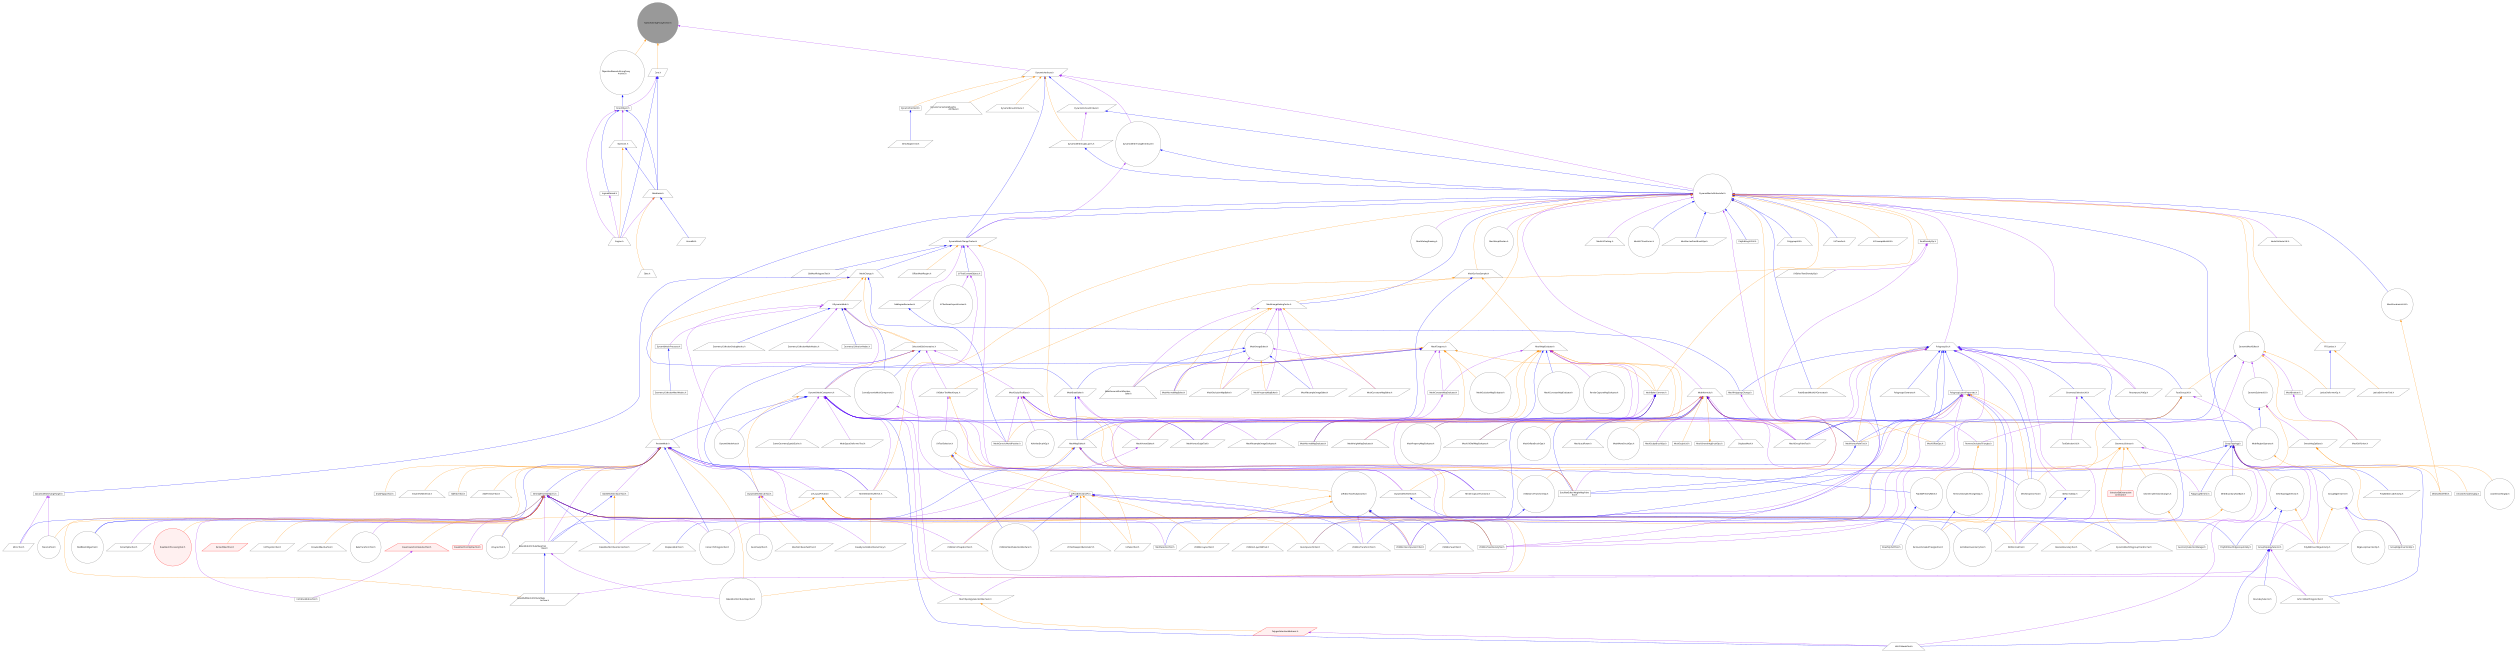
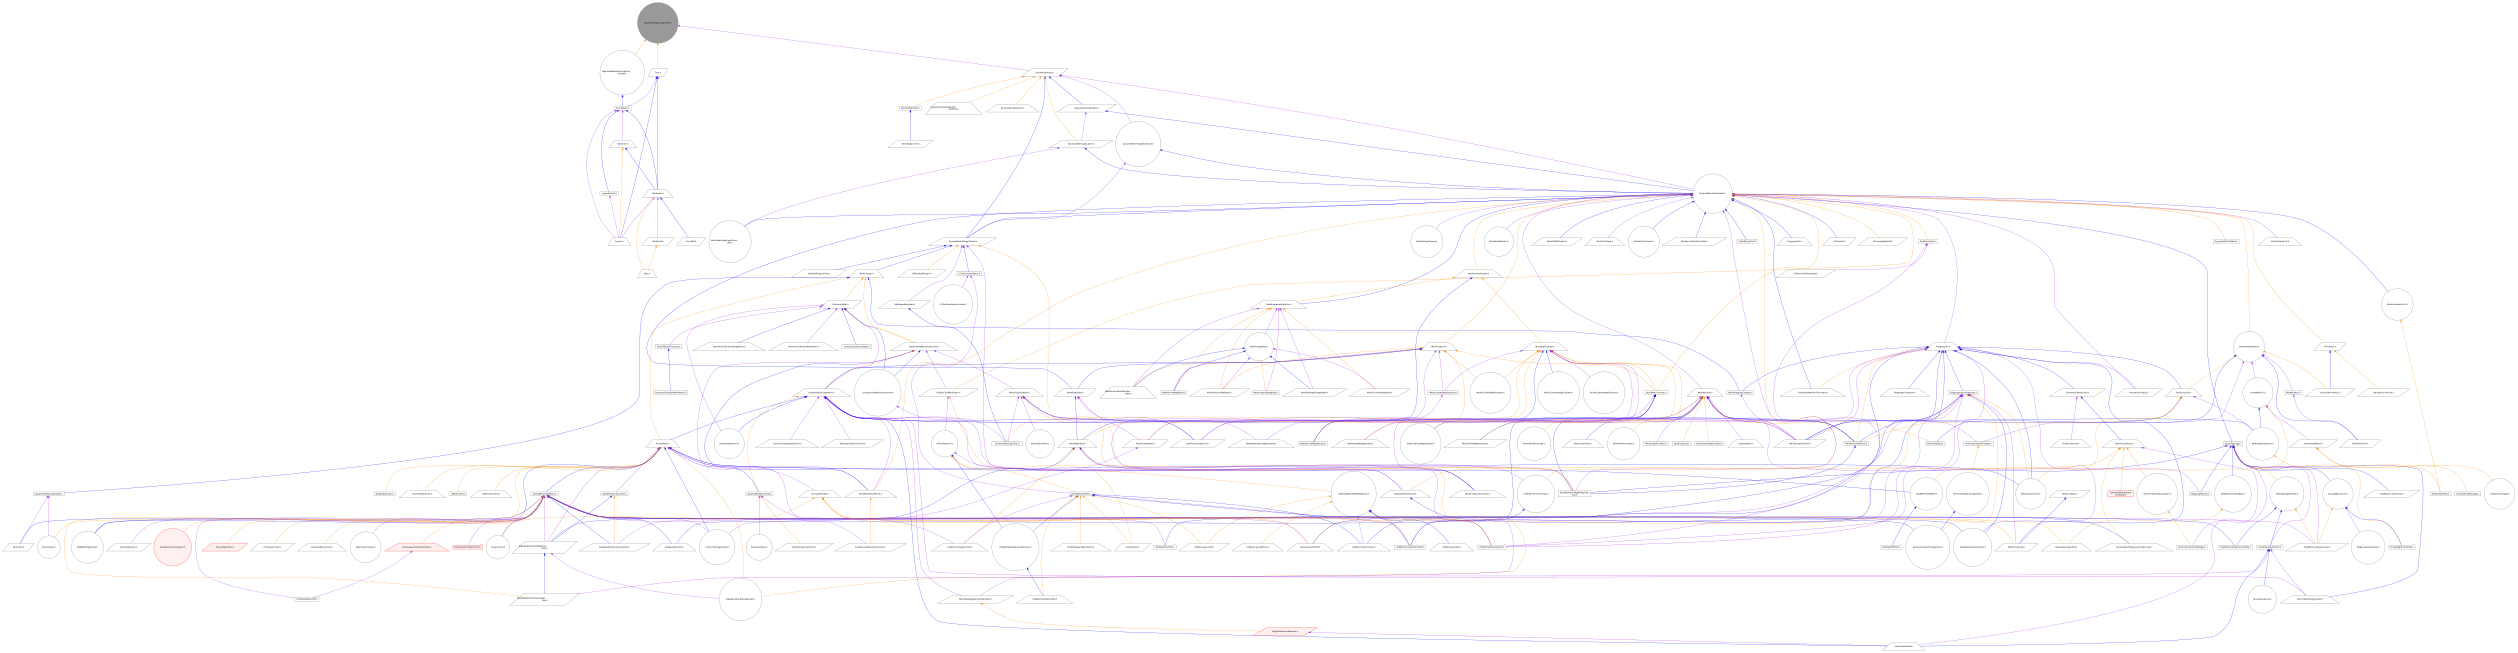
node "SlateExtras.h": added
node "MeshEraseSculptLayerBrush Ops.h": added
node "MeshUDIMClassifier.h": added
node "DynamicMeshUVEditor.h": added
node "SelectionEditInteractive.h": label "SelectionEditInteractive.h" -> "BaseDynamicMeshComponent.h"
node "DynamicSubmesh3.h": label "DynamicSubmesh3.h" -> "PreviewMesh3.h"
edge "EditNormalsOp.h" -> "PolygroupSet.h": removed
edge "MeshNormals.h" -> "MeshSmoothingBrushOps.h": reversed
edge "MeshSelfUnion.h" -> "DynamicMeshEditor.h": color darkorange -> blue
node "MeshGenericWorldPosition.h": label "MeshGenericWorldPosition.h" -> "DynamicMeshSculptTool.h"
edge "UVEditorUVTransformOp.h" -> "UVToolSelection.h": color darkorange -> purple
node "UVEditorToolAnalyticsUtils.h": label "UVEditorToolAnalyticsUtils.h" -> "DataflowEditorWeightMapPaint.h"
edge "RecomputeUVsTool.h" -> "MeshOpPreviewHelpers.h": added
edge "DisplaceMeshTool.h" -> "MeshOpPreviewHelpers.h": added
node "BakeMultiMeshAttributeMaps Archive.h": label "BakeMultiMeshAttributeMaps Archive.h" -> "BakeMultiMeshAttributeMaps Tool.h"
node "UVEditorBrushSelectTool.h": added
